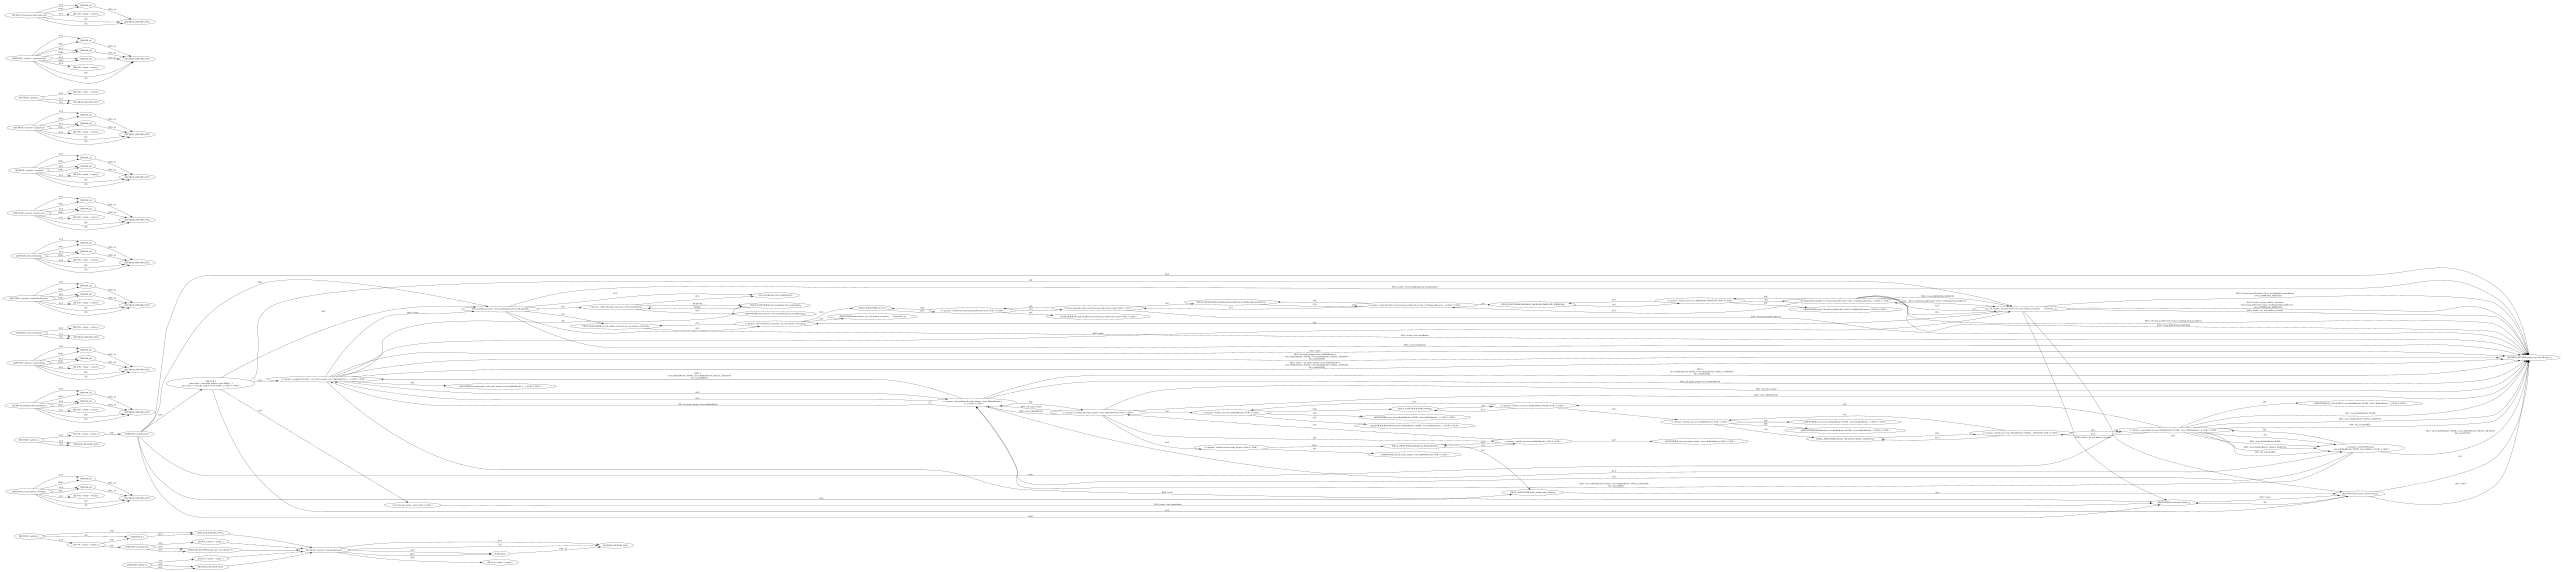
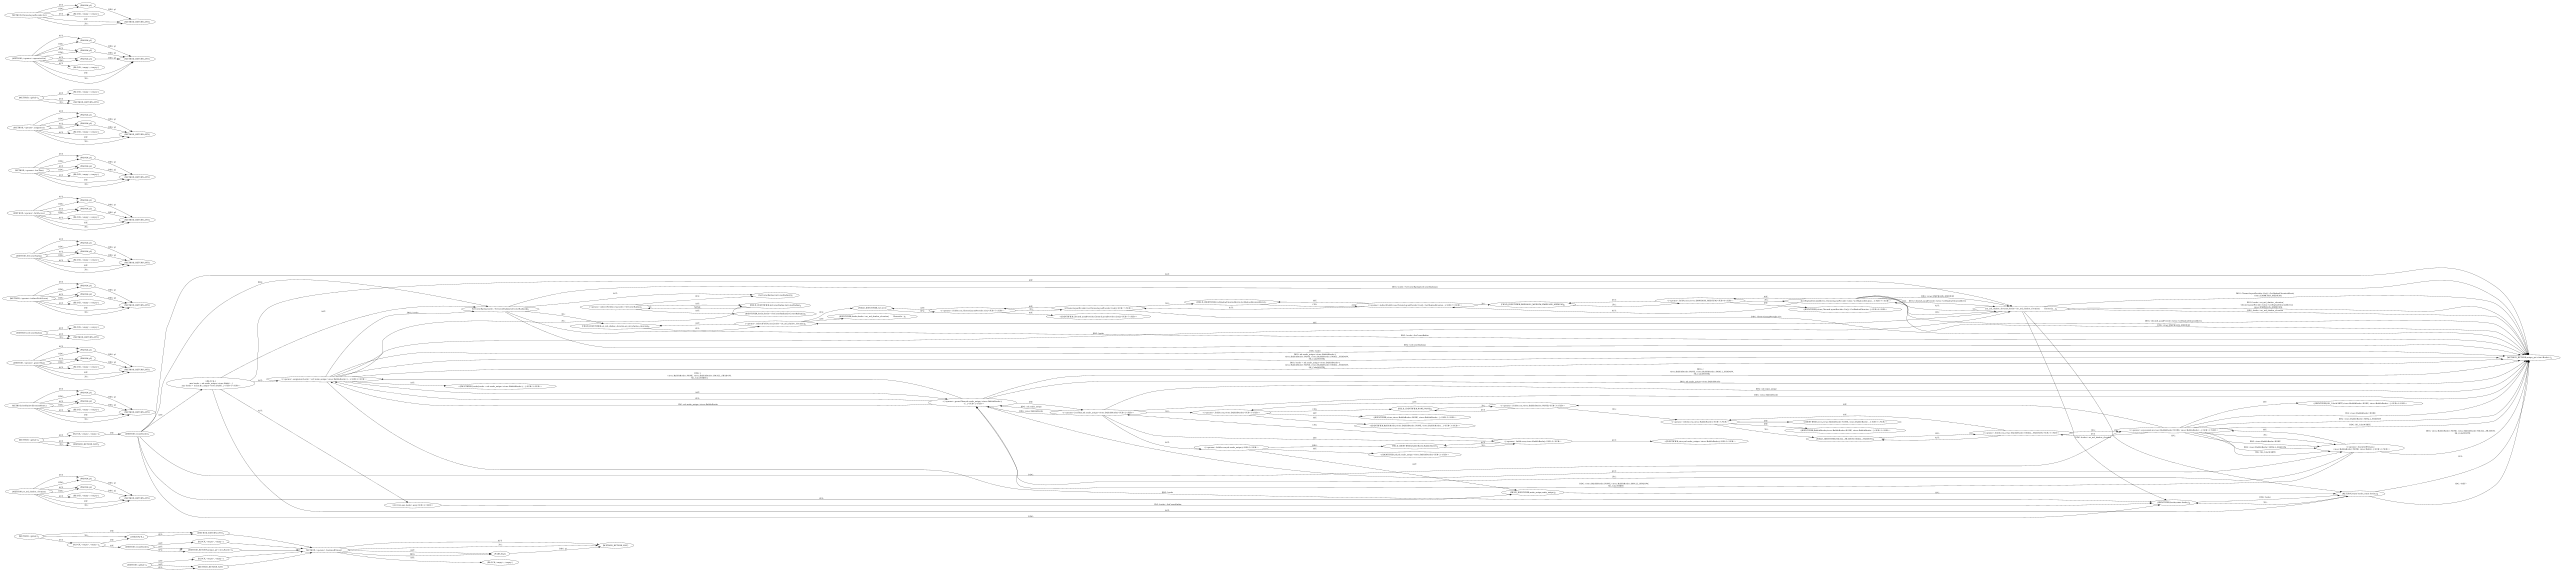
edge "(<operator>.indirectFieldAccess,border->SetCornerRadius)" -> "(FIELD_IDENTIFIER,SetCornerRadius,SetCornerRadius)": label "MEDIUM: " -> "AST: "
edge "(SetCornerRadius,border->SetCornerRadius(GetCornerRadius()))" -> "(<operator>.indirectFieldAccess,border->SetCornerRadius)": removed, label "AST:"
edge "(FIELD_IDENTIFIER,BubbleBorder,BubbleBorder)" -> "(FIELD_IDENTIFIER,make_unique,make_unique)": now "<(<operator>.fieldAccess,std::make_unique)<SUB>2</SUB>>" -> "(FIELD_IDENTIFIER,make_unique,make_unique)"
